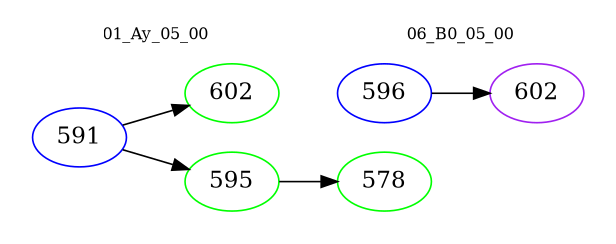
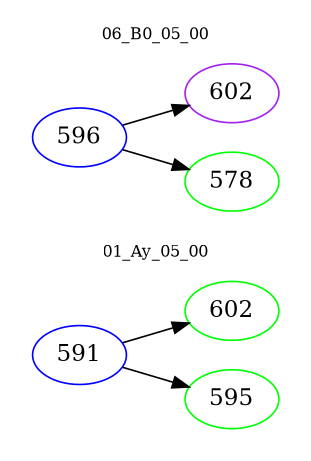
edge "595" -> "578": now "596" -> "578"
